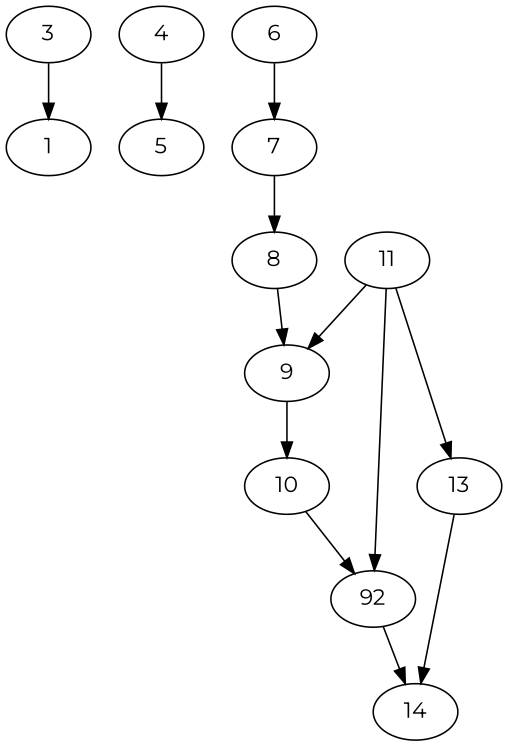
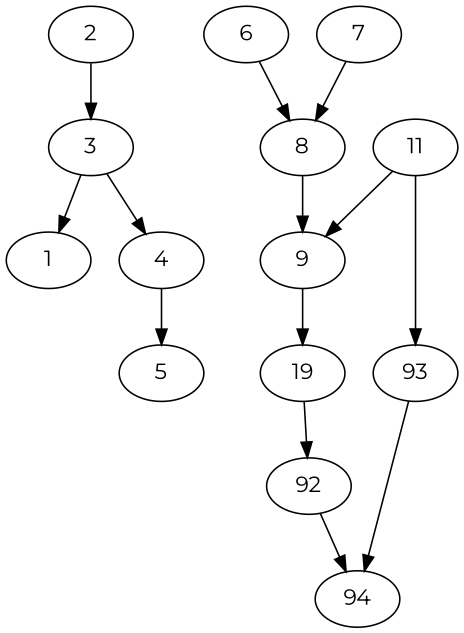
node "2": added
edge "6" -> "7": now "6" -> "8"
edge "3" -> "4": added
edge "11" -> "92": removed
node "10": label "10" -> "19"
node "13": label "13" -> "93"
node "14": label "14" -> "94"
